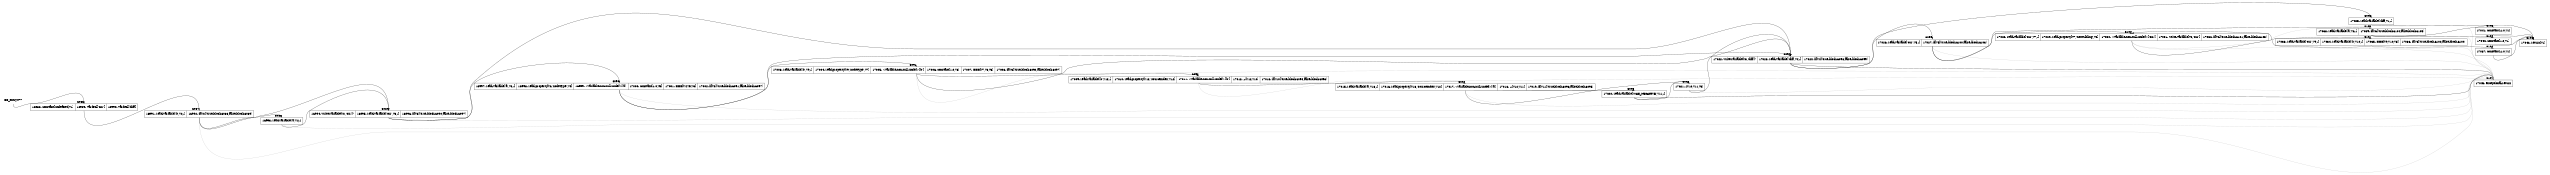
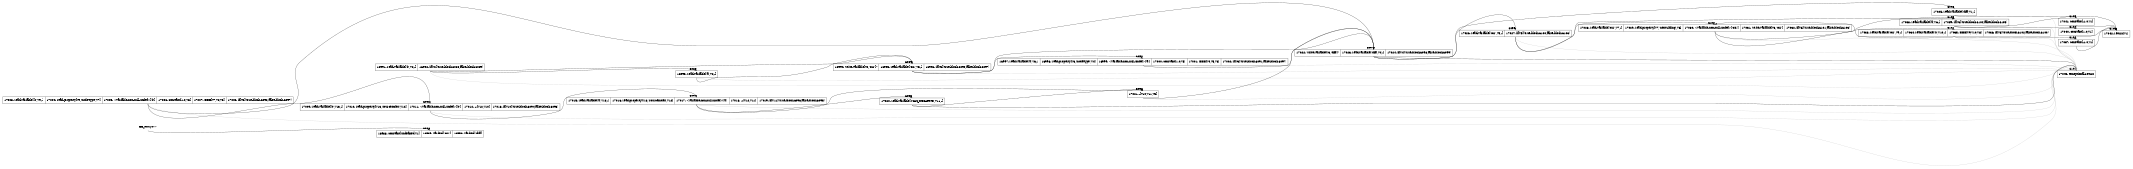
edge "17028: read-variable['cur',v7,-]" -> "17038: read-variable['a',v6,-]": color gray -> black
edge "16997: read-variable['a',v6,-]" -> "17003: read-variable['b',v9,-]": removed
edge "16988: constant[undefined,v1]" -> "16991: read-variable['b',v2,-]": removed
